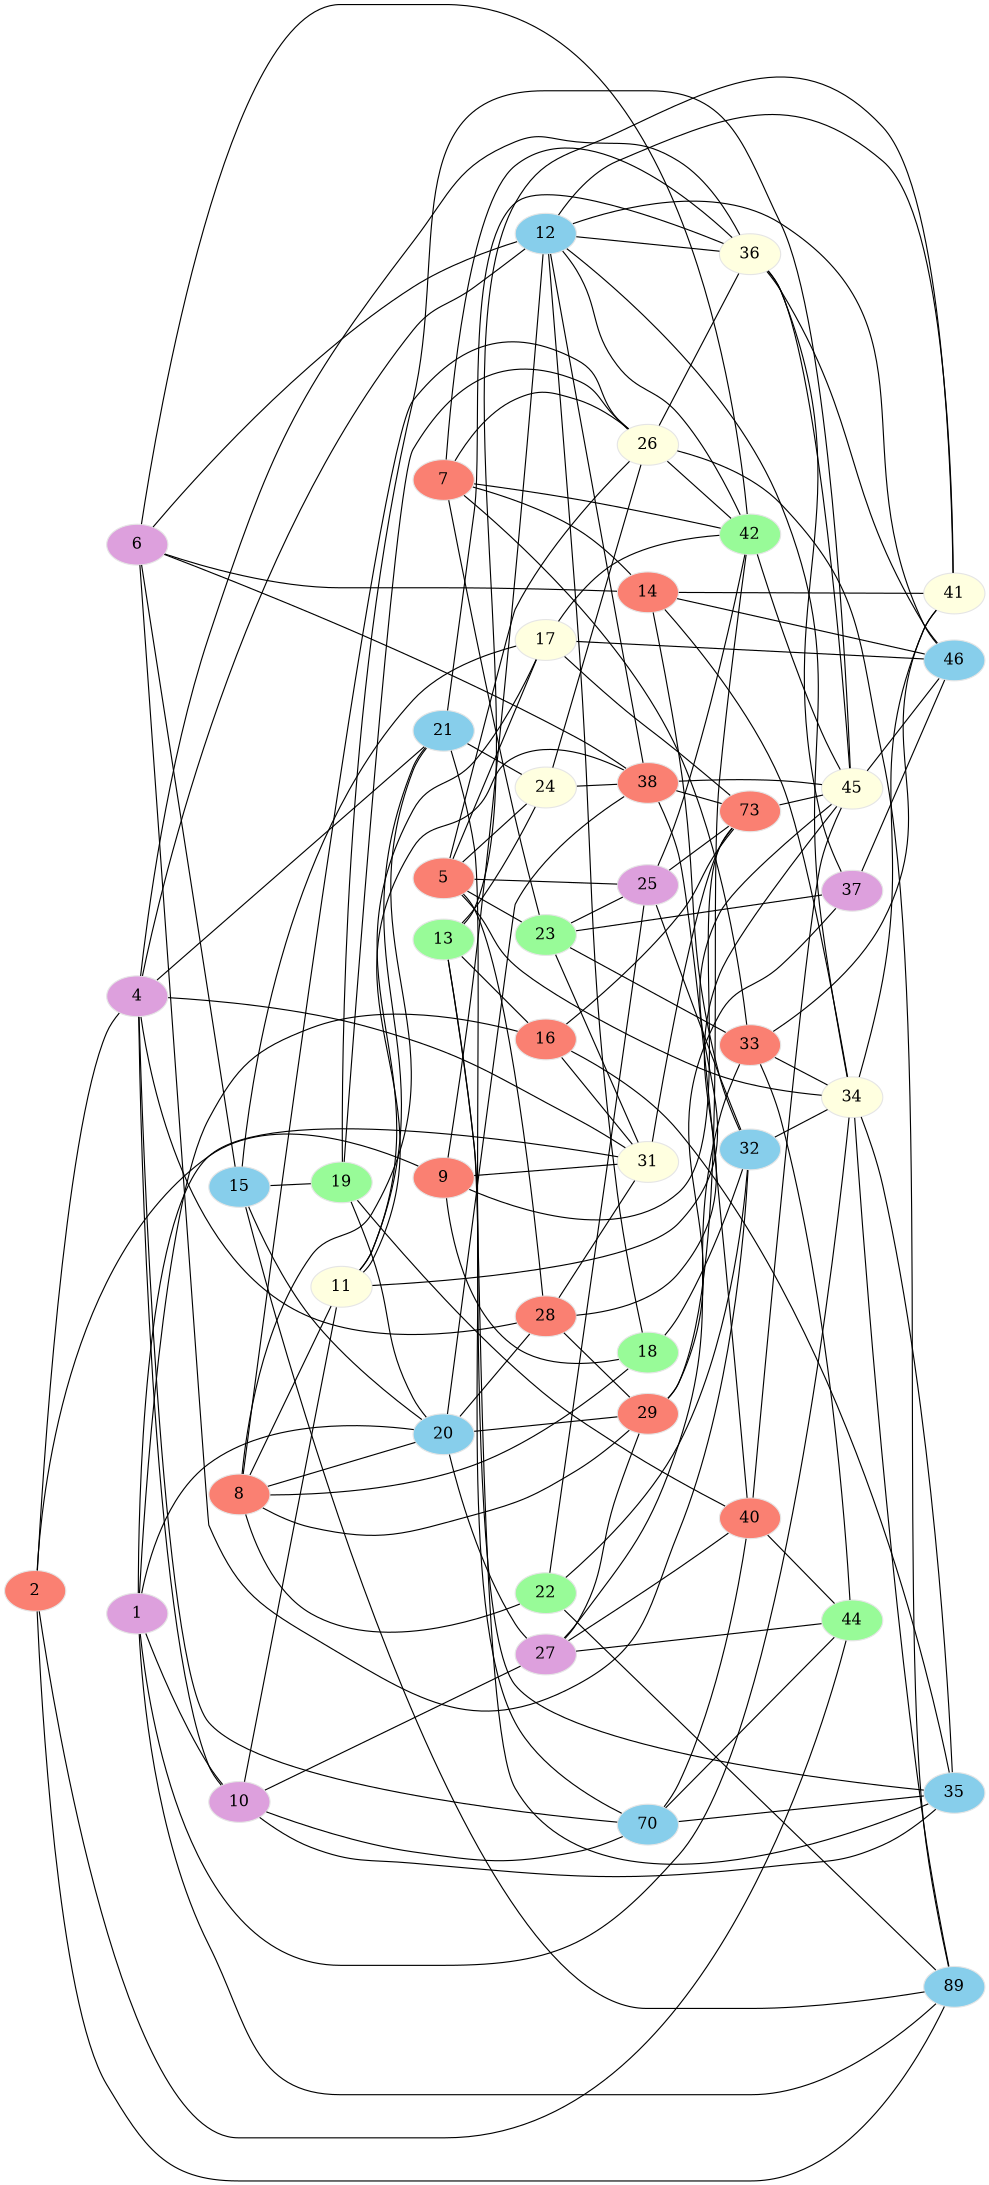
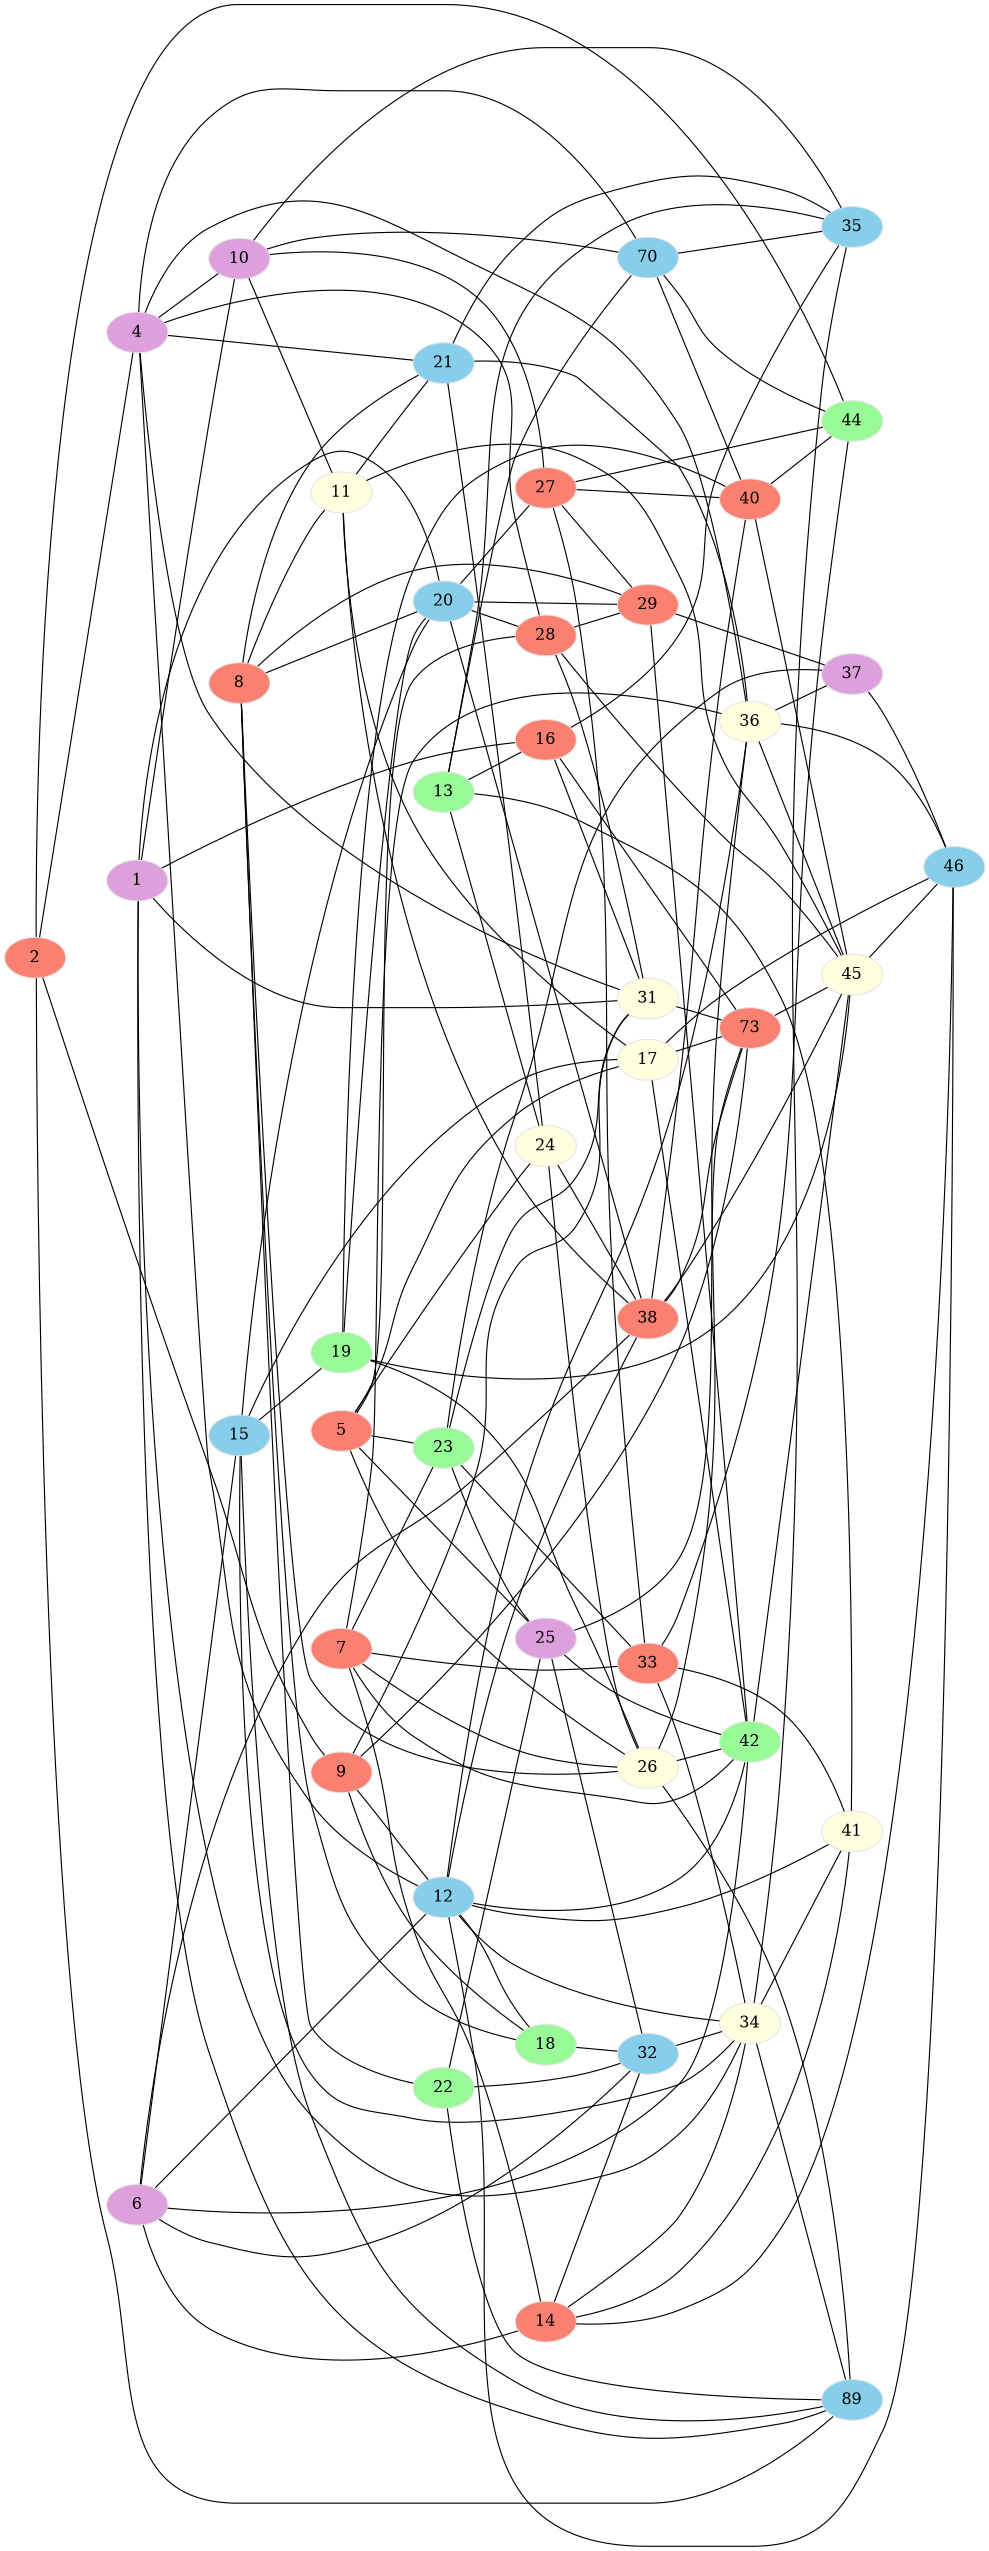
edge "5" -- "34": now "15" -- "34"
node "27": fillcolor plum -> salmon
